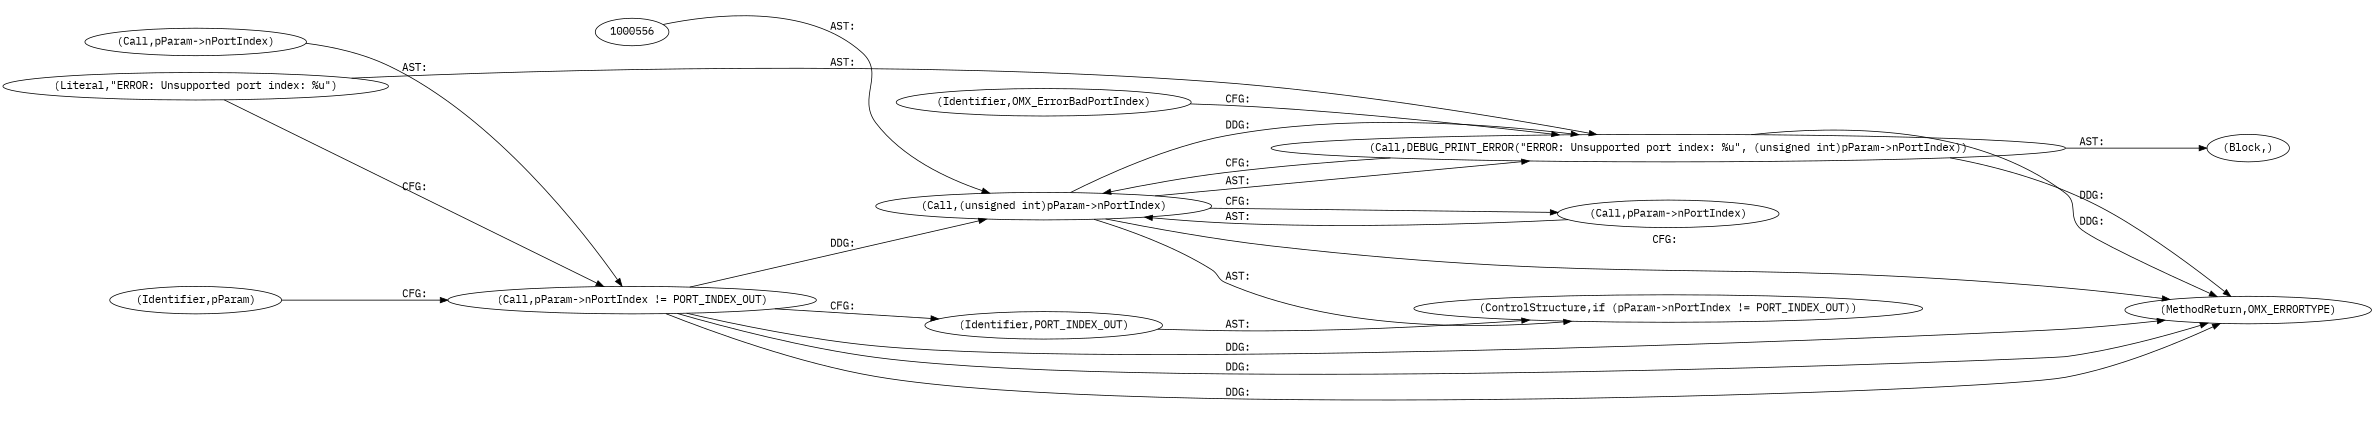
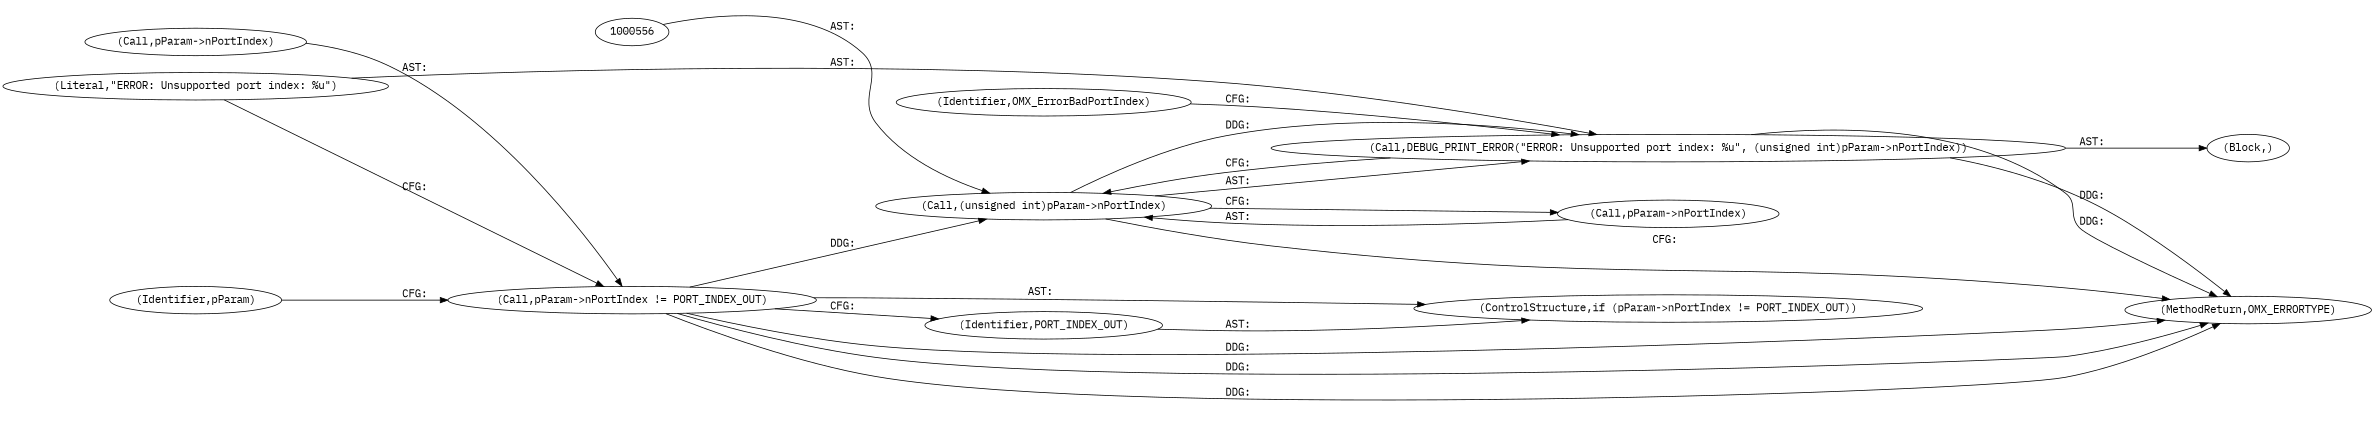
edge "(Call,(unsigned int)pParam->nPortIndex)" -> "(ControlStructure,if (pParam->nPortIndex != PORT_INDEX_OUT))": now "(Call,pParam->nPortIndex != PORT_INDEX_OUT)" -> "(ControlStructure,if (pParam->nPortIndex != PORT_INDEX_OUT))"
